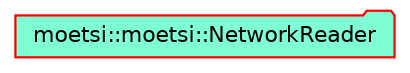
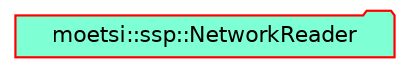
node "moetsi::moetsi::NetworkReader": label "moetsi::moetsi::NetworkReader" -> "moetsi::ssp::NetworkReader"
